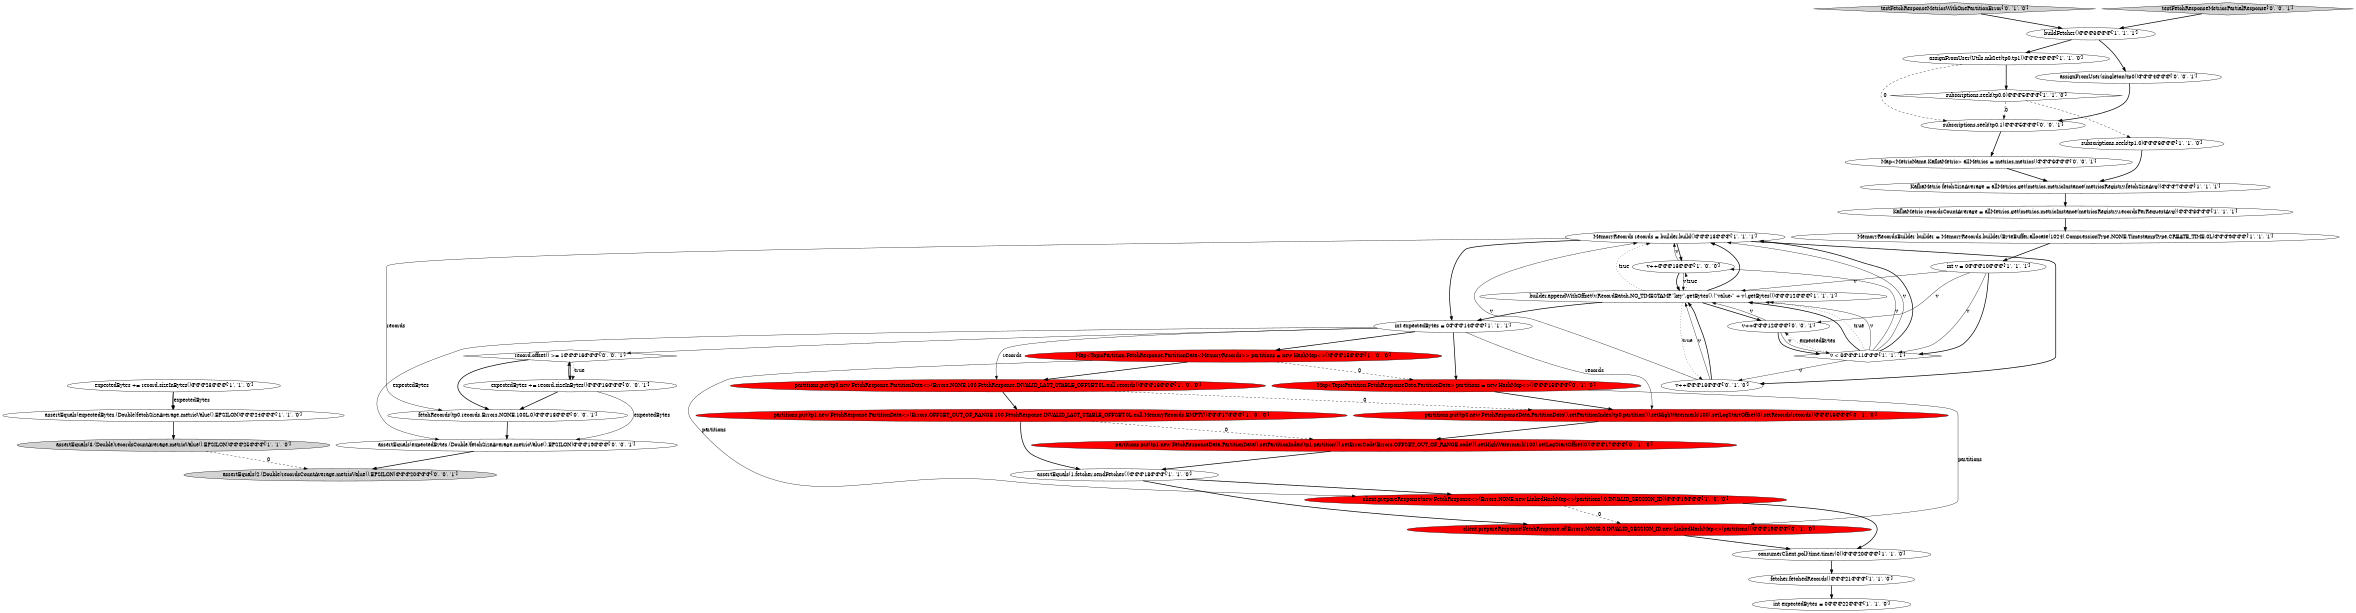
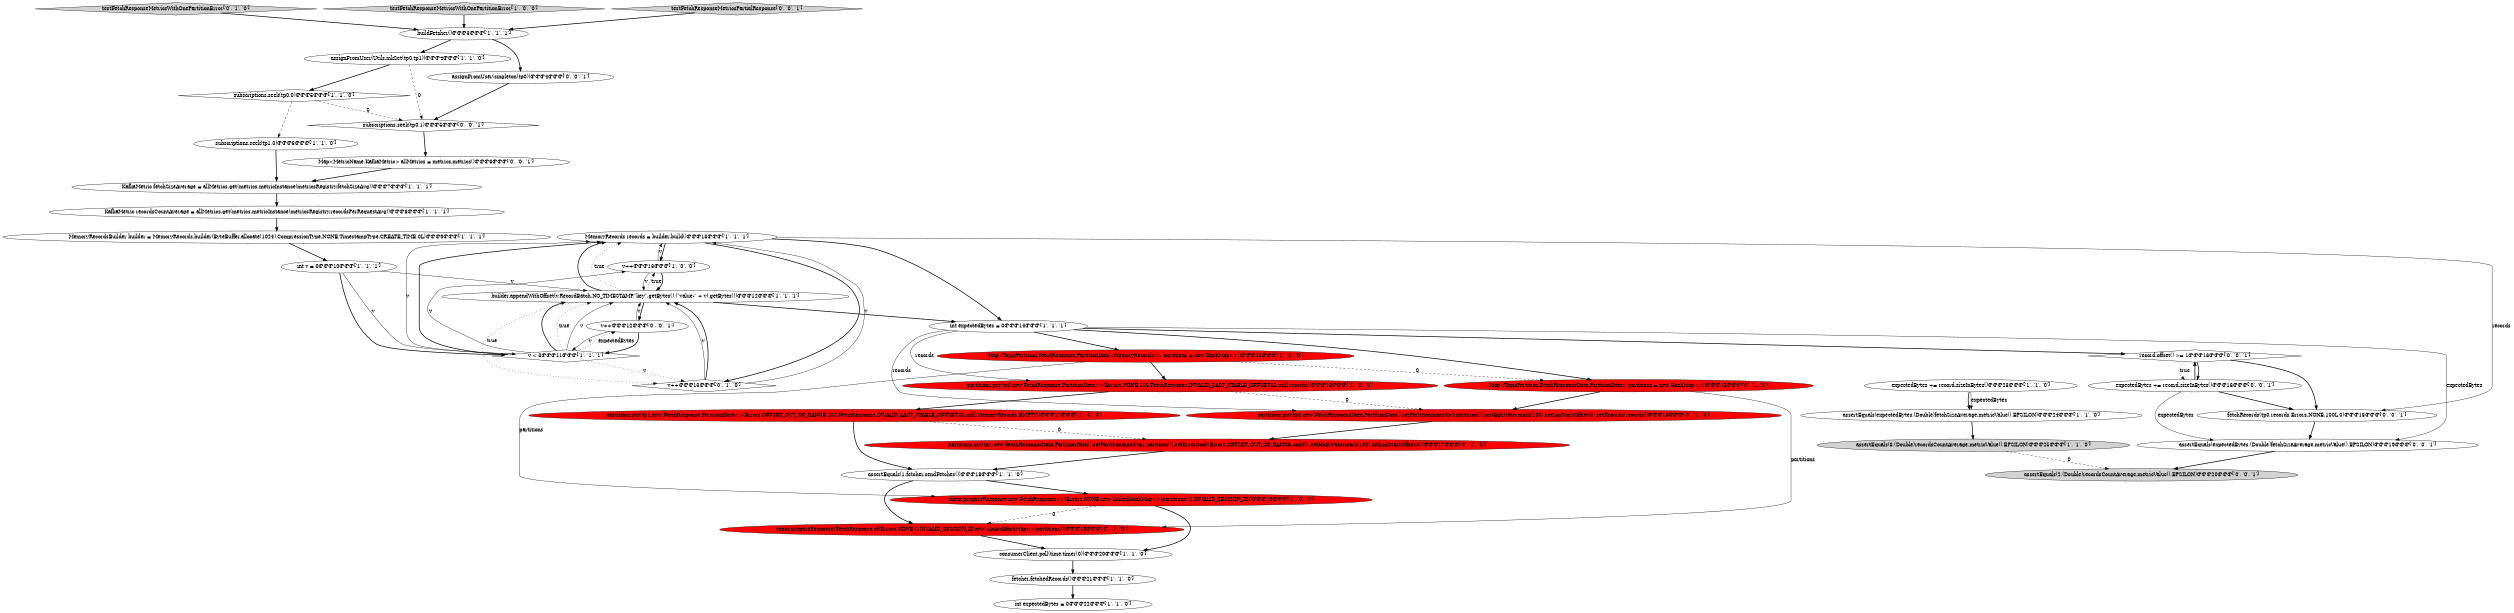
node "testFetchResponseMetricsWithOnePartitionError['1', '0', '0']": added
node "subscriptions.seek(tp0,1)@@@5@@@['0', '0', '1']": shape ellipse -> diamond
edge "int v = 0@@@10@@@['1', '1', '1']" -> "v++@@@12@@@['0', '0', '1']": removed, label "v"
edge "int expectedBytes = 0@@@14@@@['1', '1', '1']" -> "record.offset() >= 1@@@16@@@['0', '0', '1']": style solid -> bold
edge "v < 3@@@11@@@['1', '1', '1']" -> "v++@@@13@@@['0', '1', '0']": style solid -> dotted
node "v++@@@13@@@['0', '1', '0']": shape ellipse -> diamond
